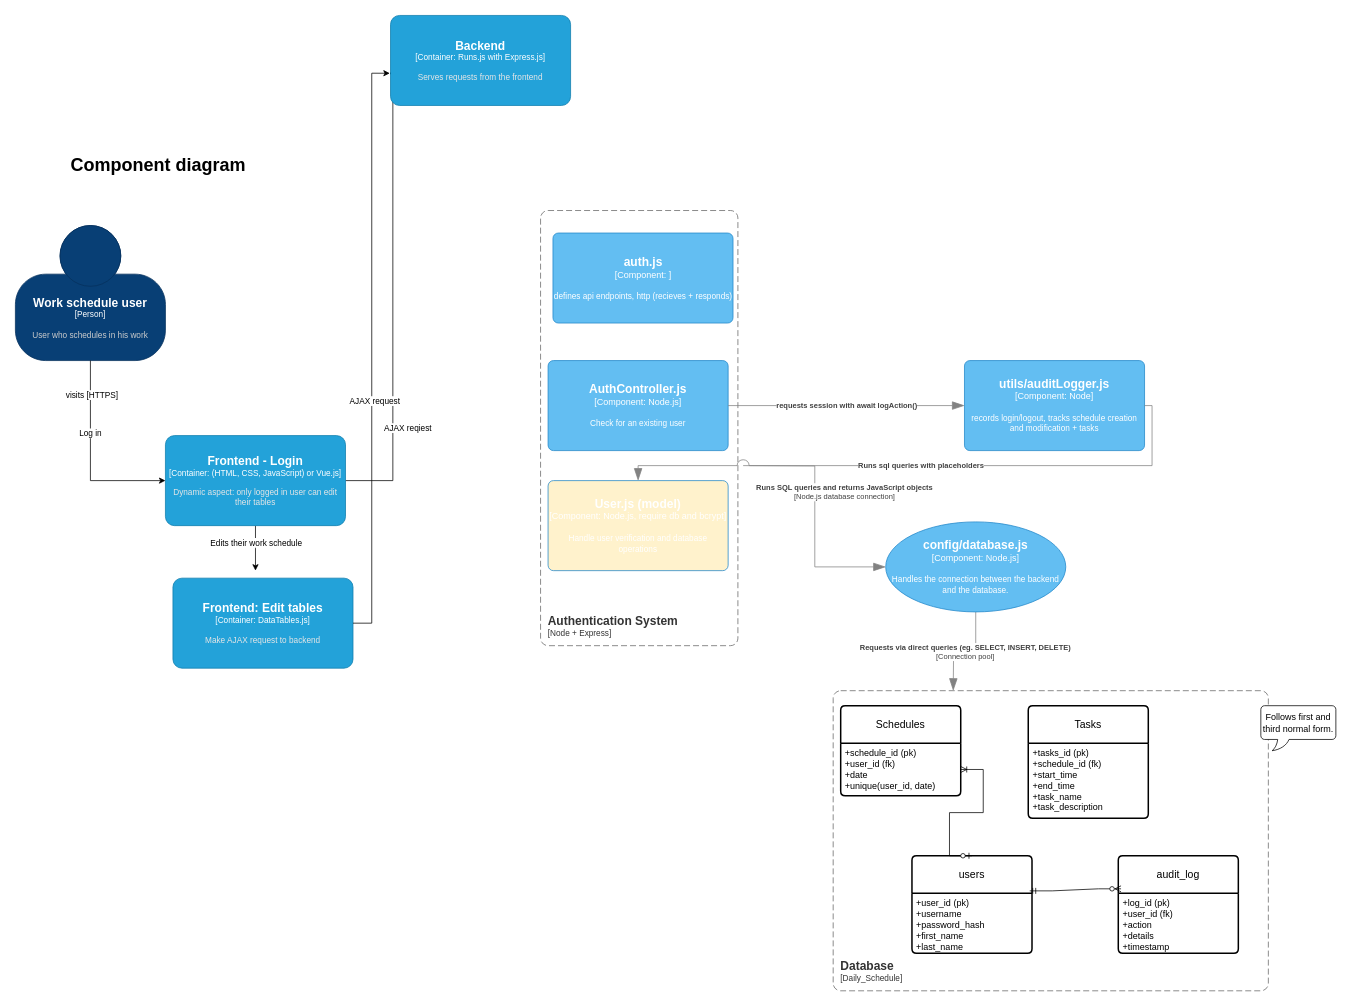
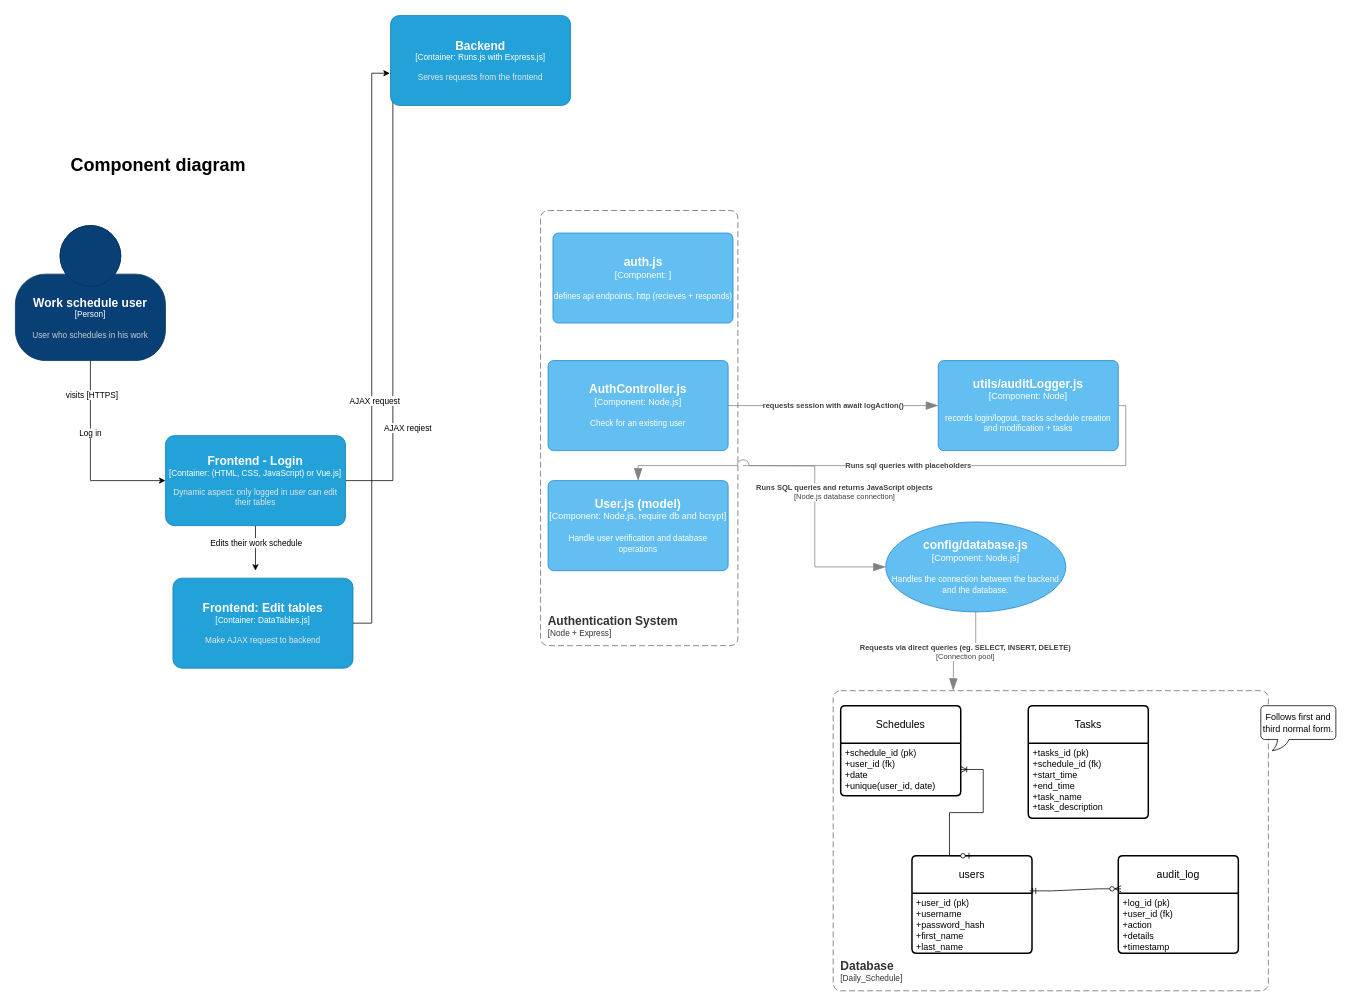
node "utils/auditLogger.js [Component: Node] records login/logout, tracks schedule creation and modification + tasks": moved (1054, 405) -> (1028, 405)
node "User.js (model) [Component: Node.js, require db and bcrypt] Handle user verification and database operations": fillcolor #fff2cc -> #63bef2
